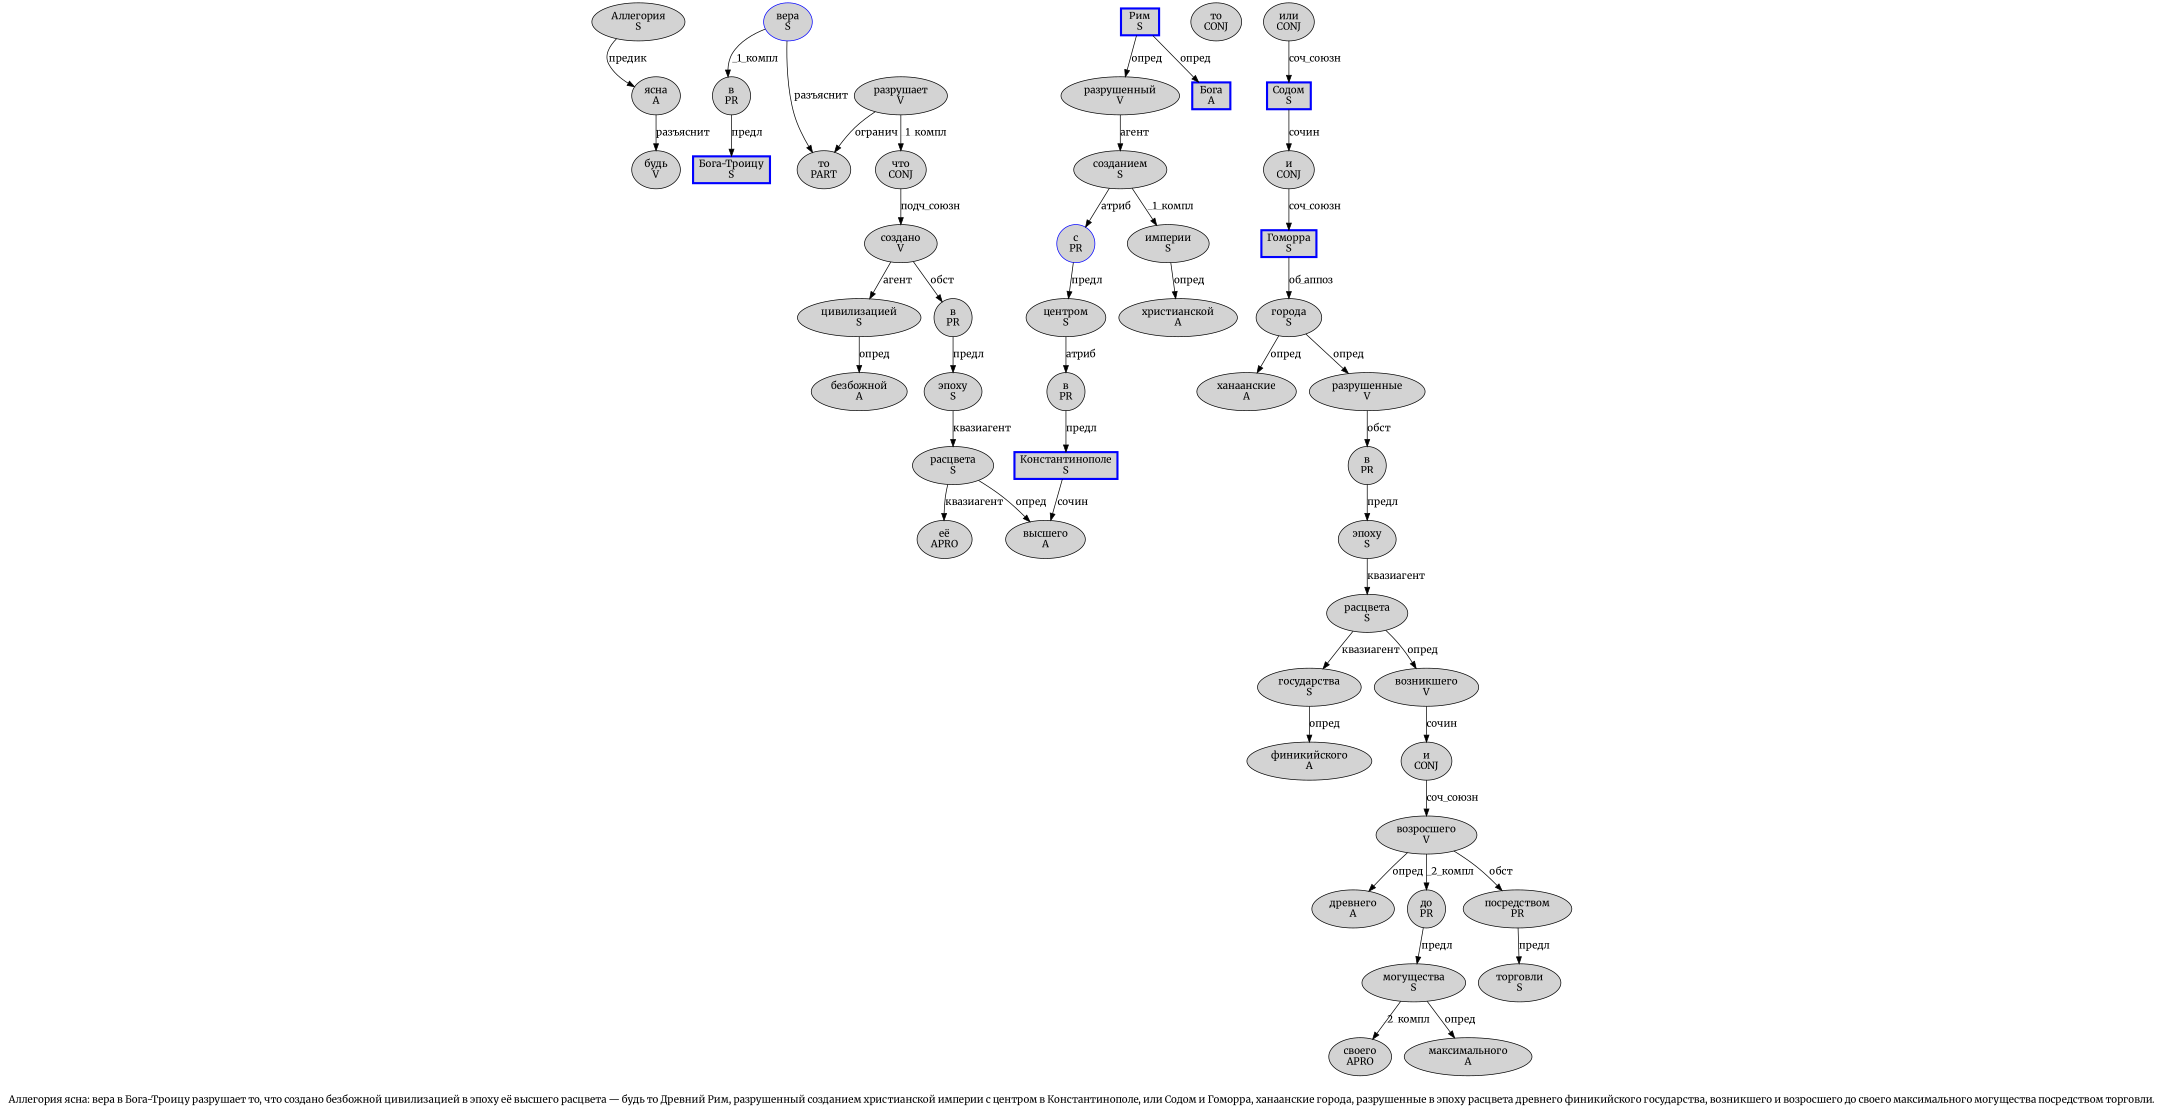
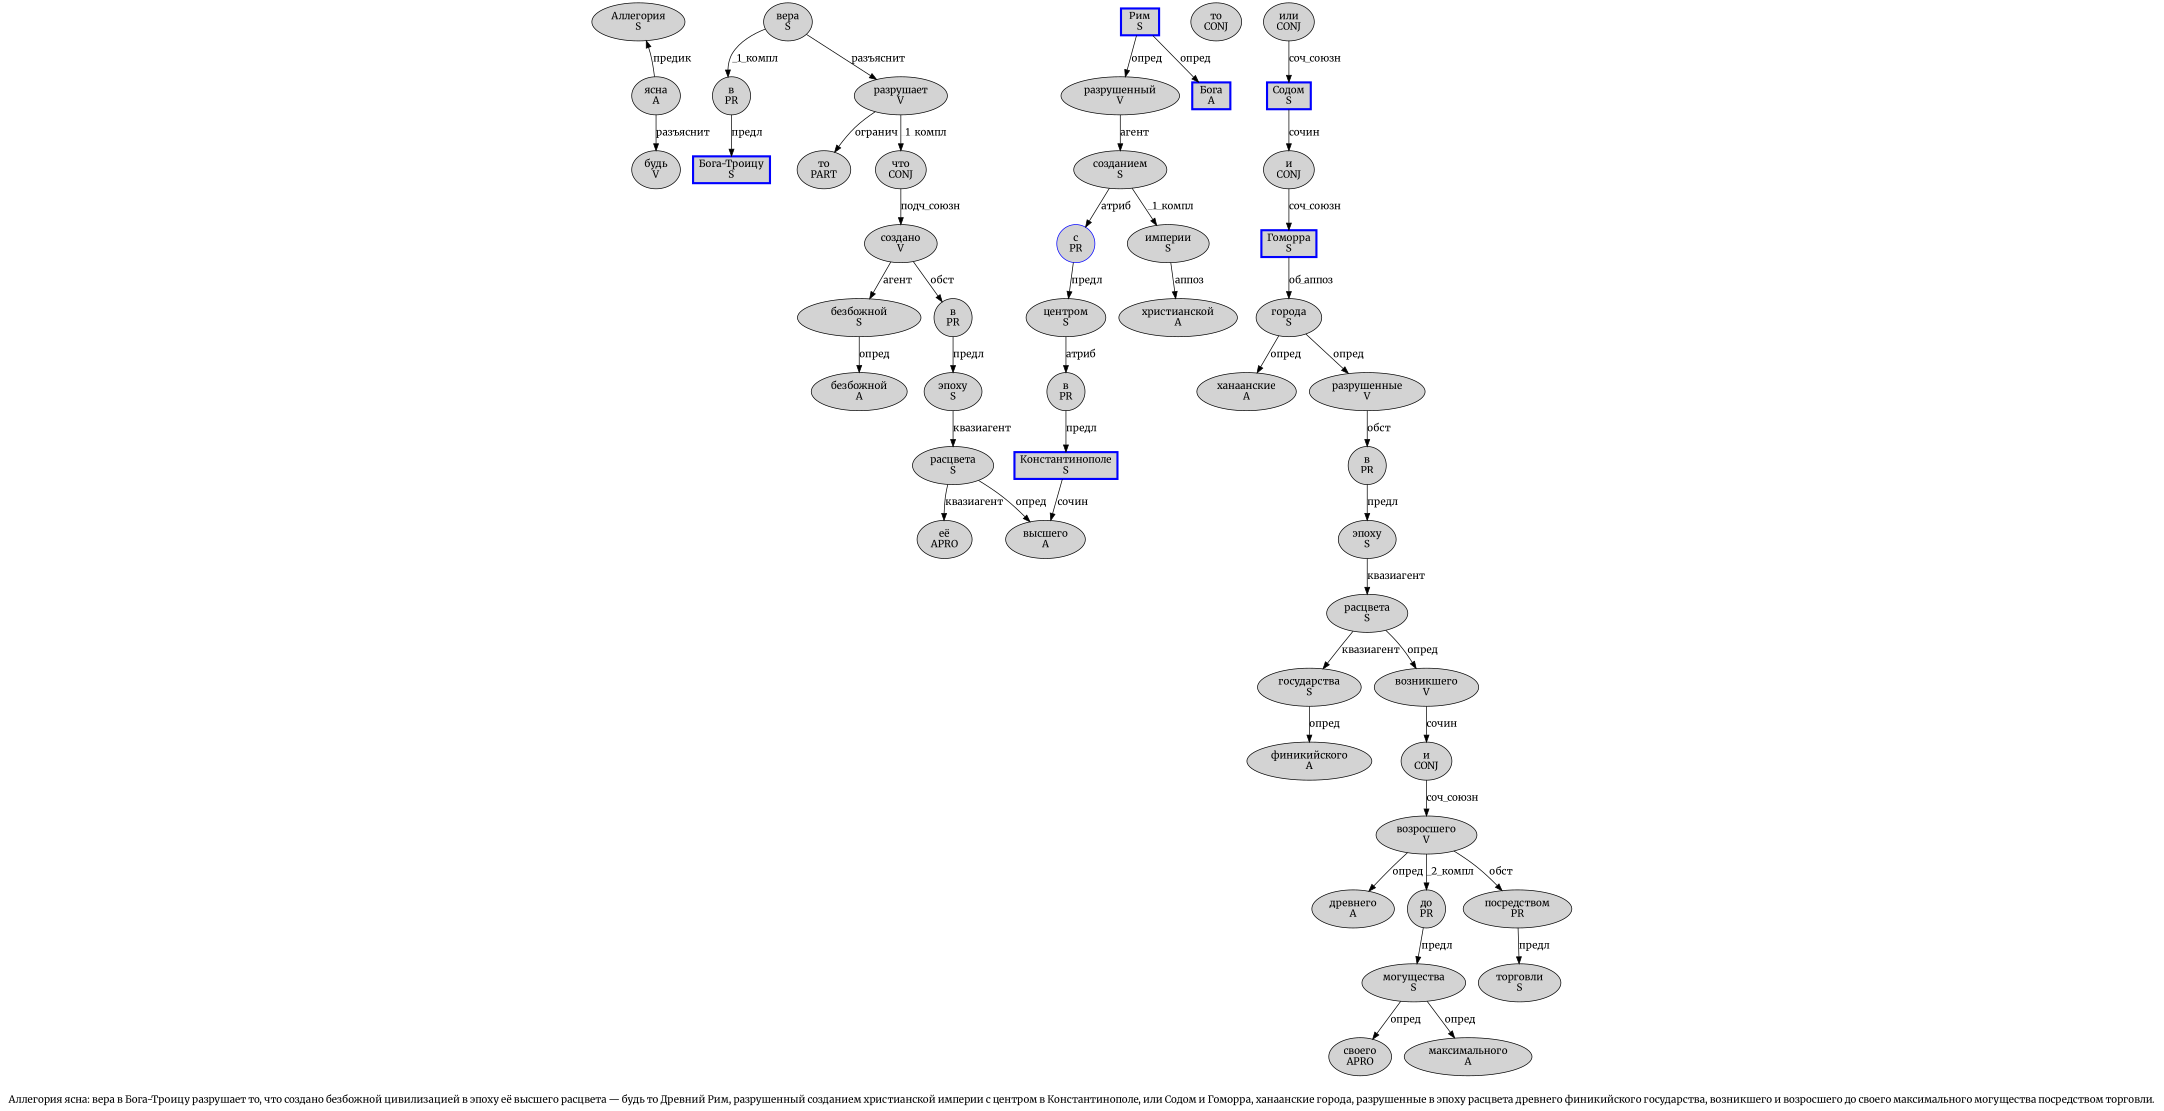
node "вера S": color blue -> black
edge "Аллегория S" -> "ясна A": reversed
edge "вера S" -> "то PART": now "вера S" -> "разрушает V"
edge "империи S" -> "христианской A": label "опред" -> "аппоз"
node "цивилизацией S": label "цивилизацией S" -> "безбожной S"
edge "могущества S" -> "своего APRO": label "_2_компл" -> "опред"
